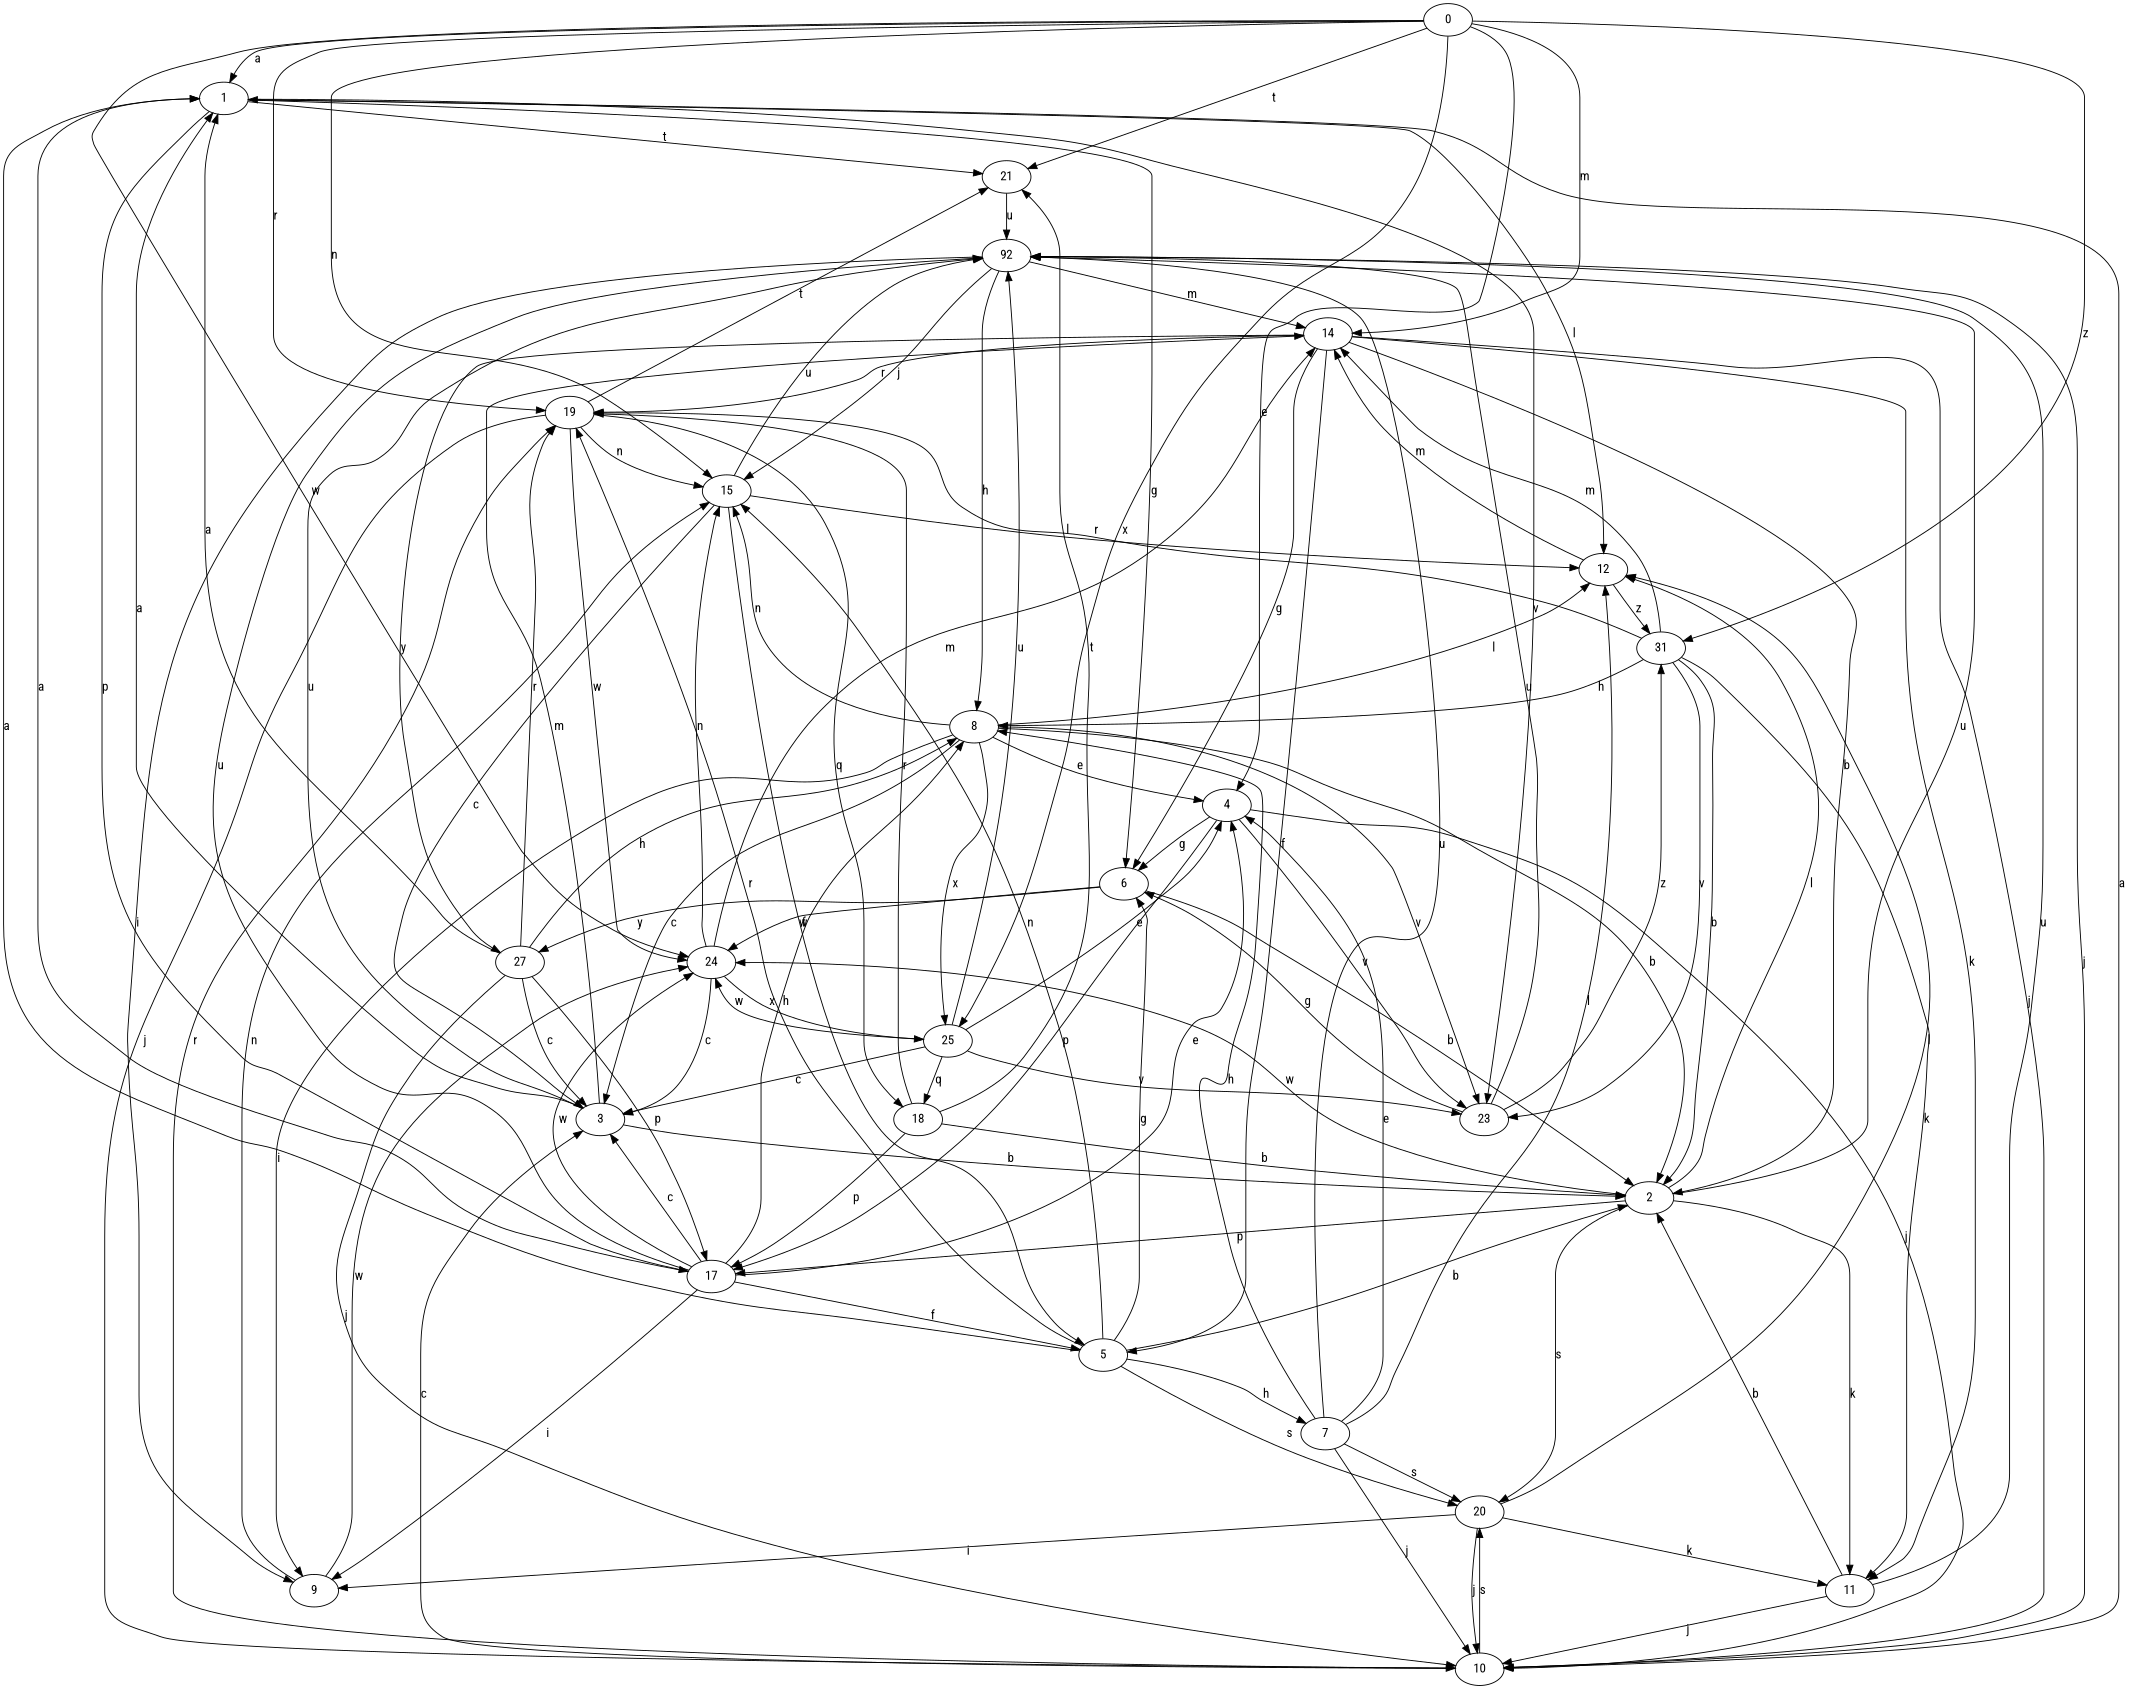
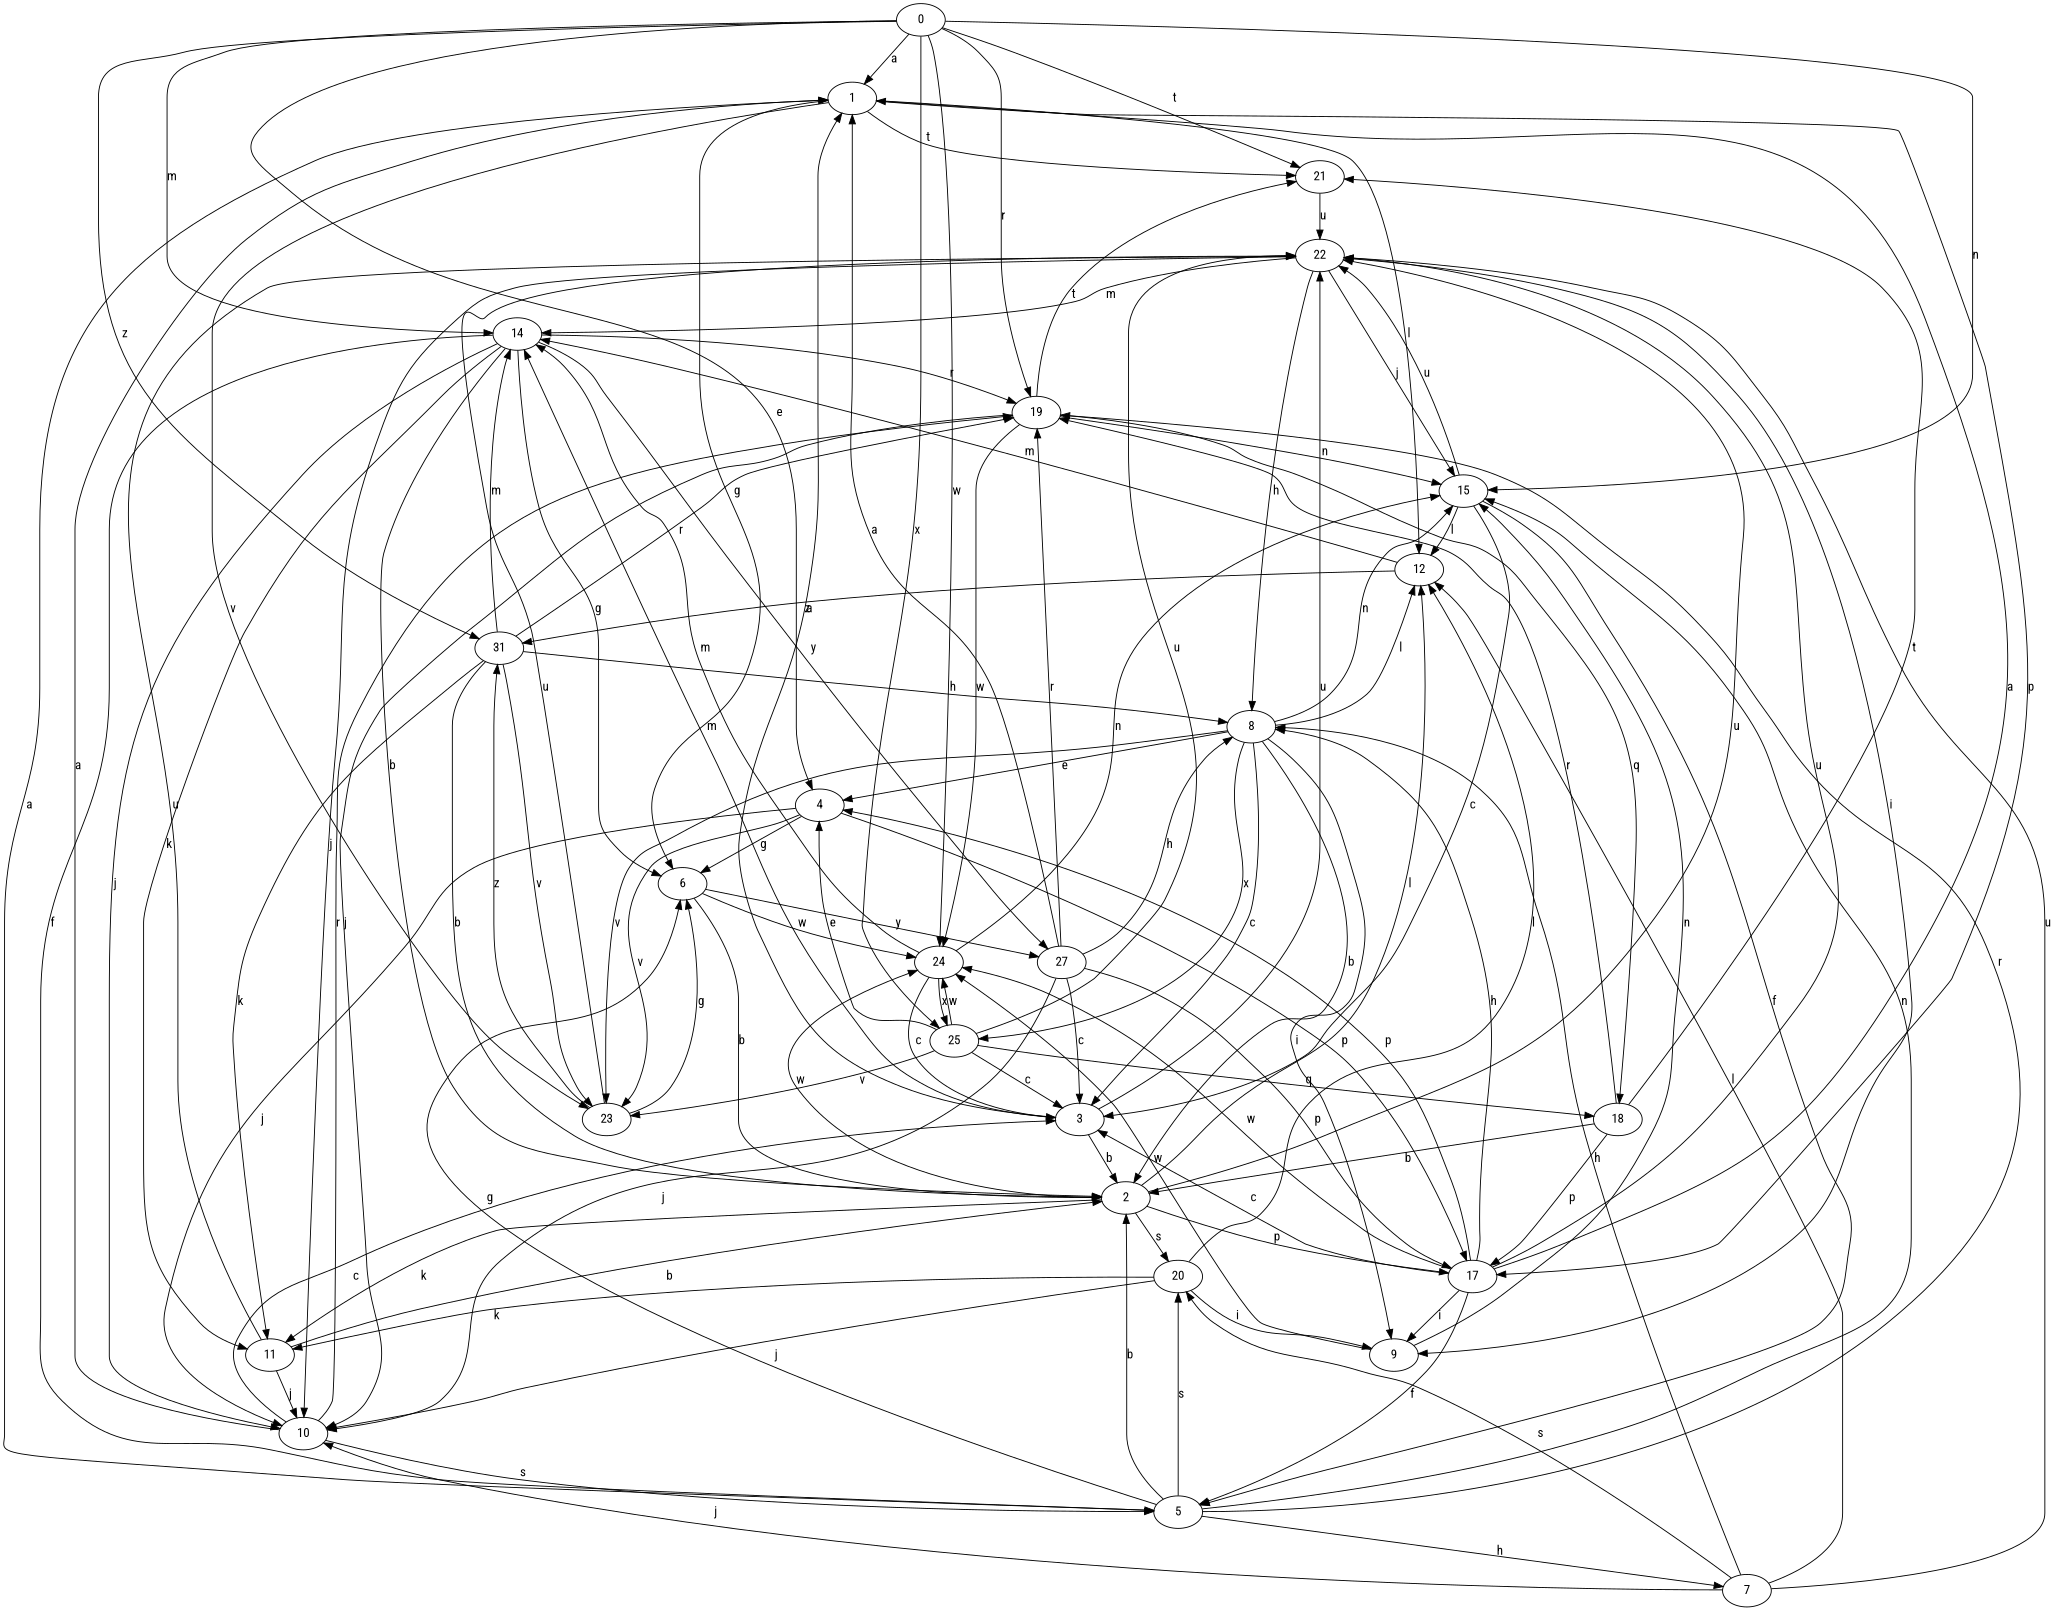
node "92": label "92" -> "22"
edge "17" -> "4": label "e" -> "p"
edge "7" -> "4": removed, label "e"
edge "10" -> "20": now "10" -> "5"
